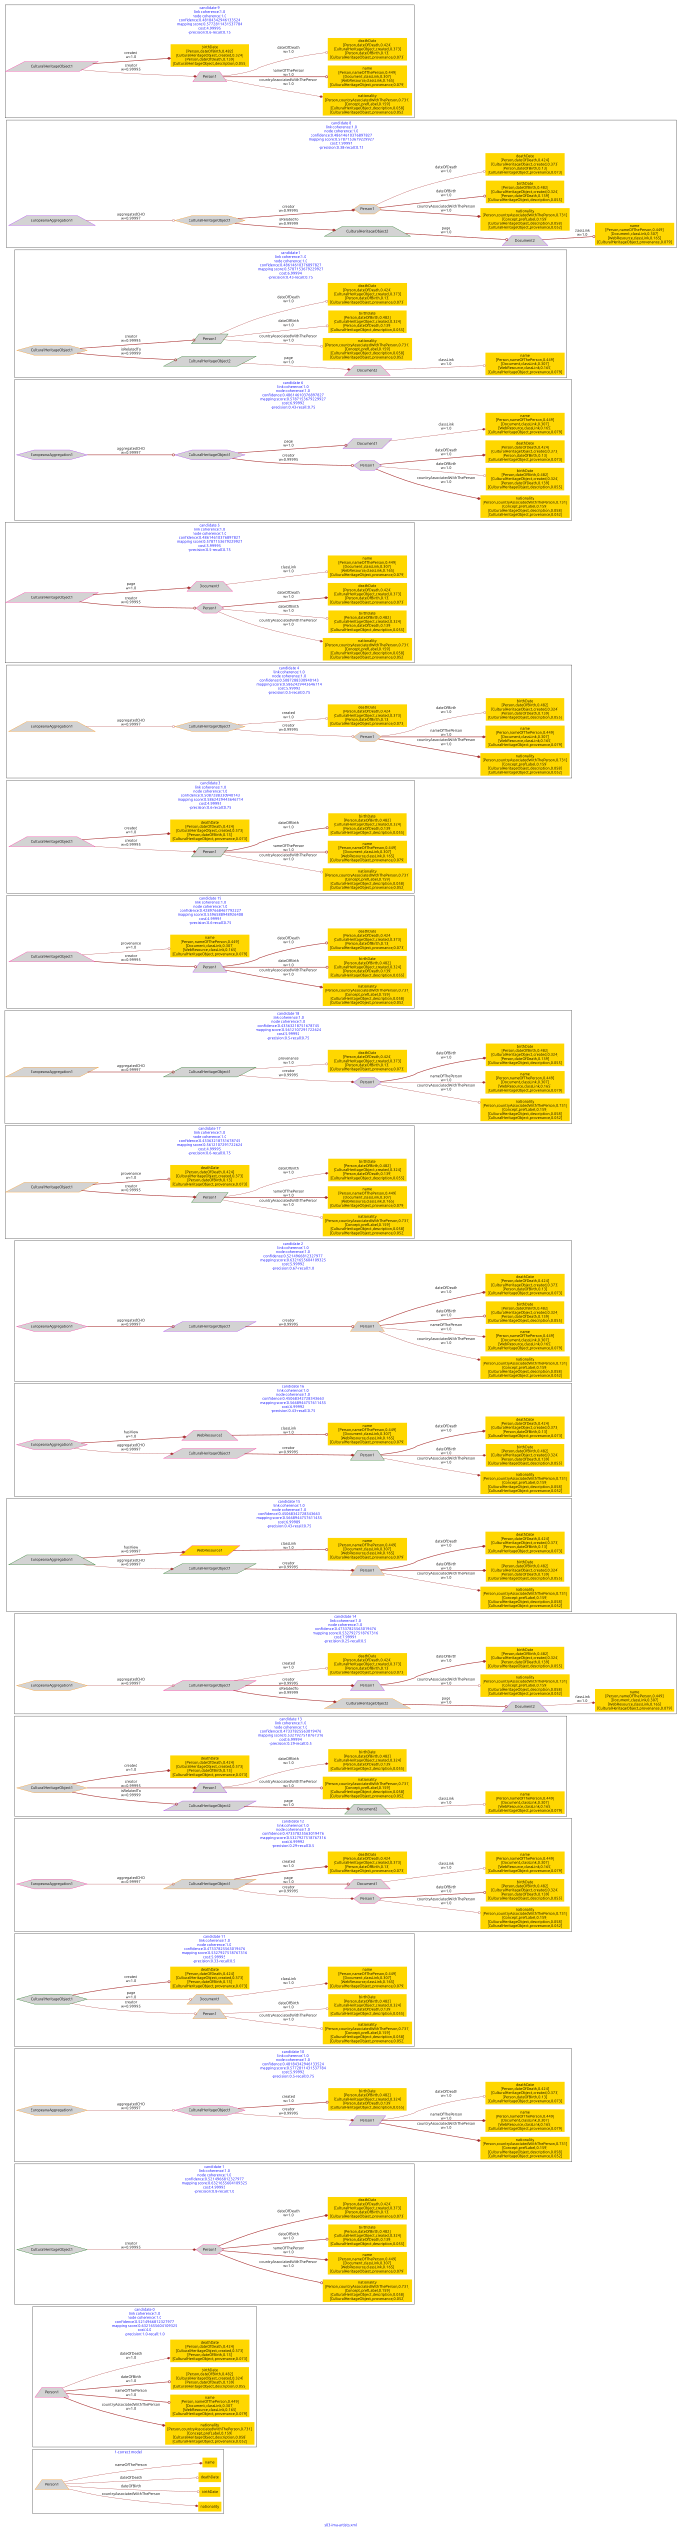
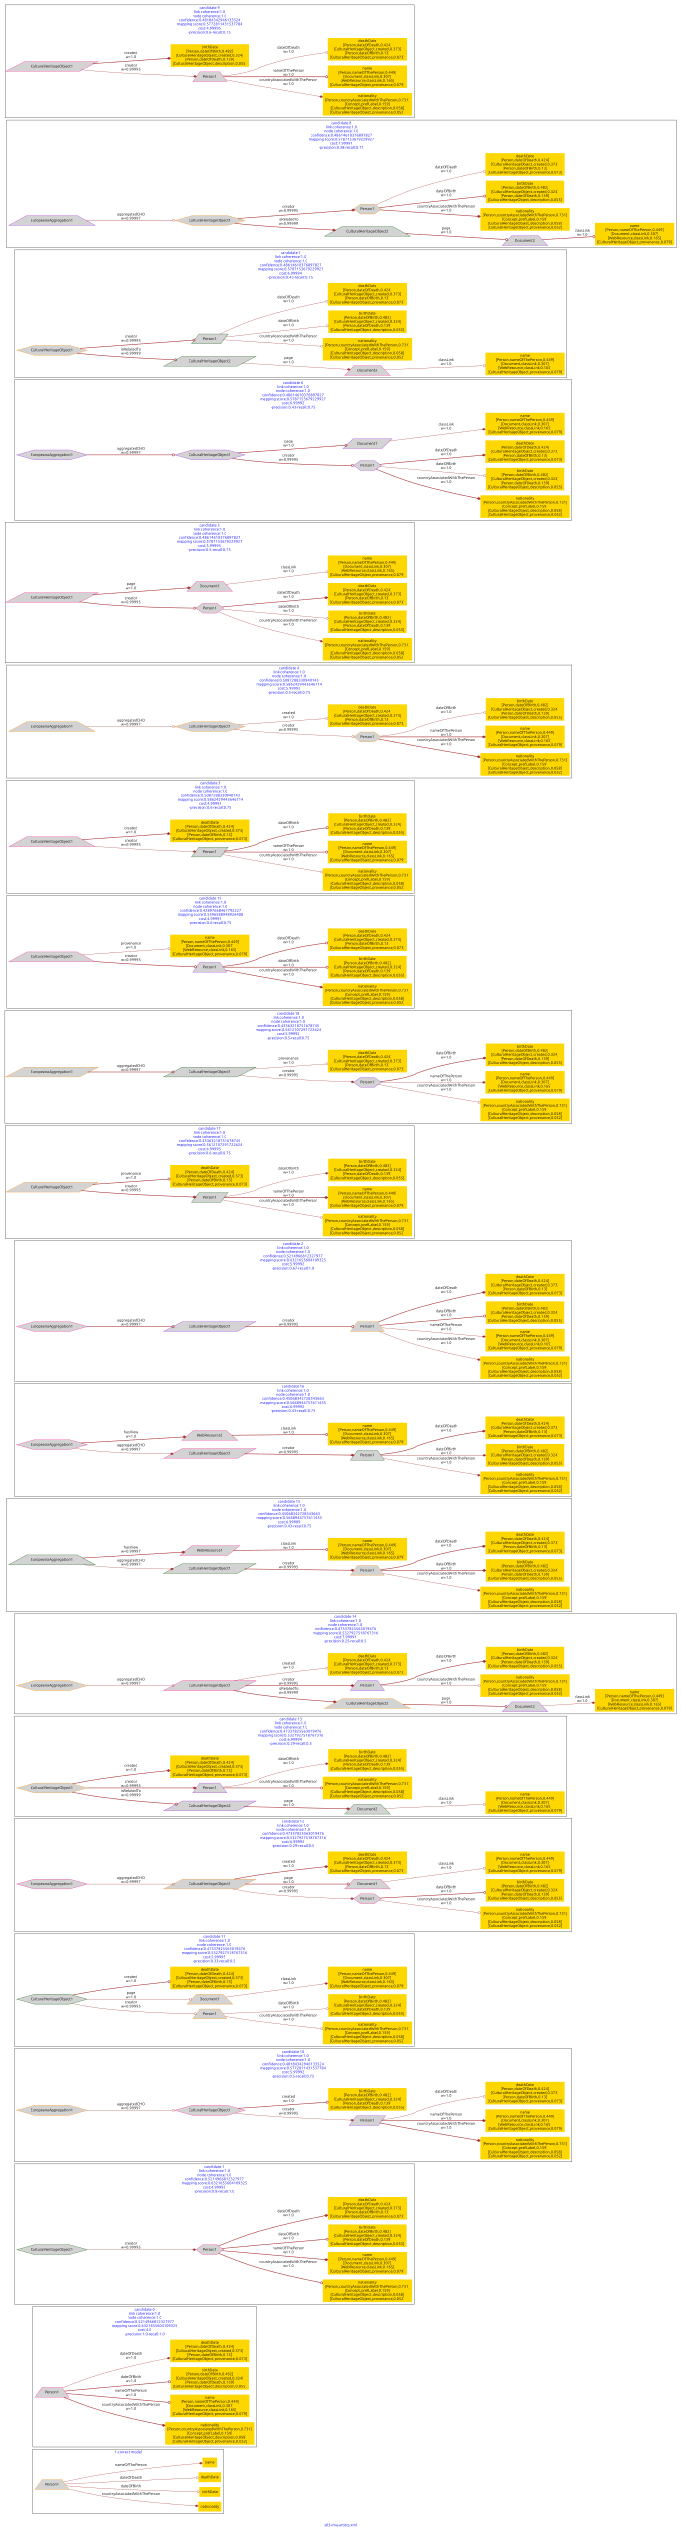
node "WebResource1": fillcolor gold -> lightgray
